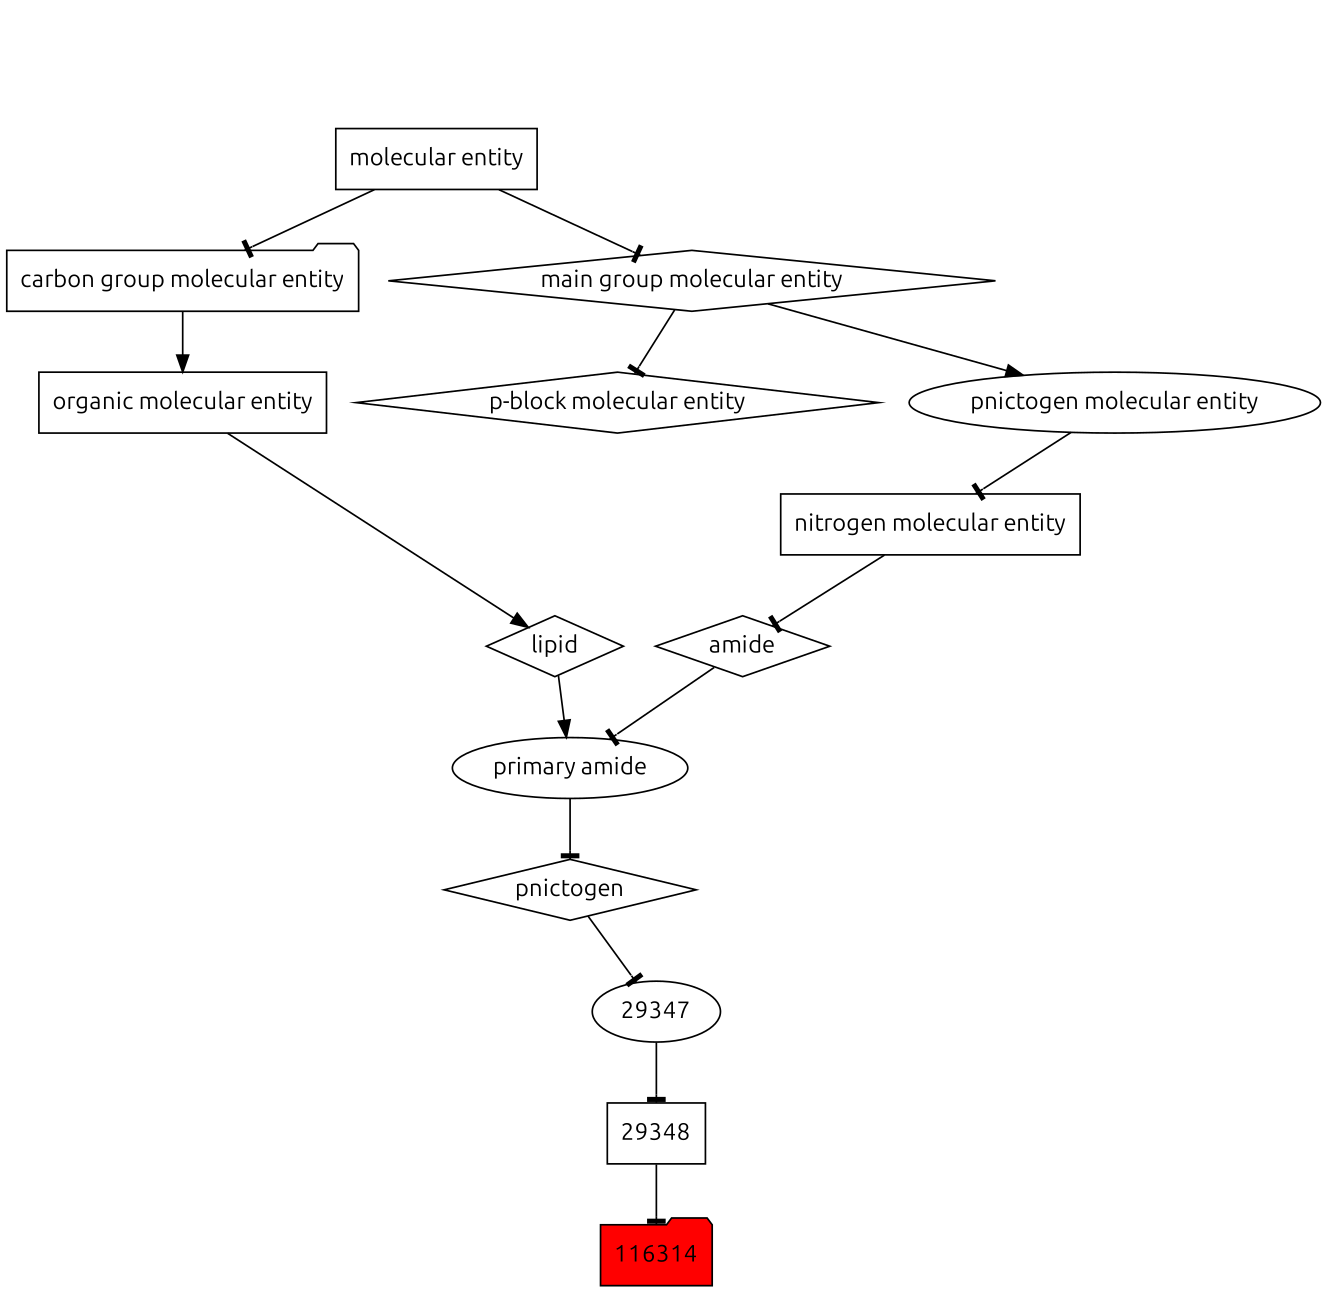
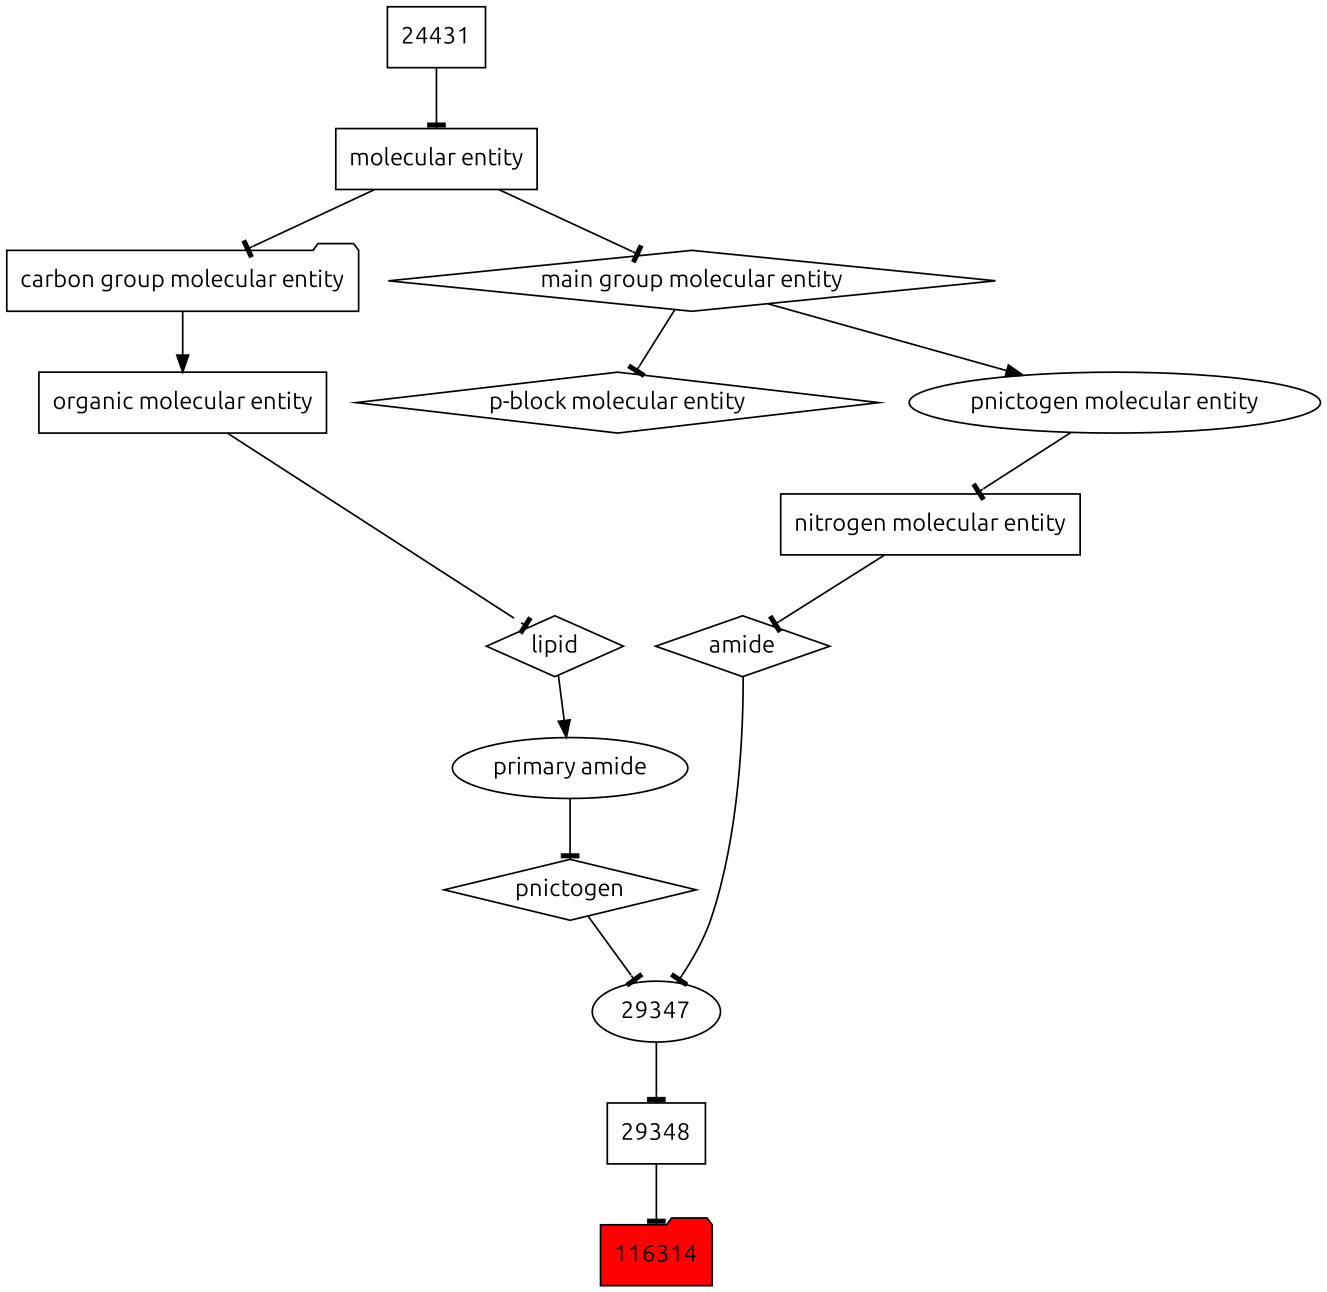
node "24431": added
edge "organic molecular entity" -> "lipid": arrowhead normal -> tee
edge "amide" -> "primary amide": now "amide" -> "29347"
